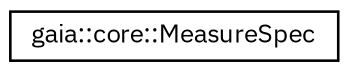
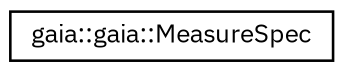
node "gaia::core::MeasureSpec": label "gaia::core::MeasureSpec" -> "gaia::gaia::MeasureSpec"
